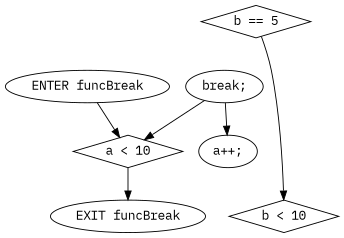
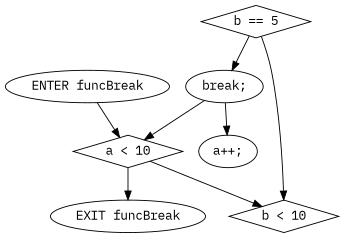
edge "b == 5" -> "break;": added
edge "a < 10" -> "b < 10": added
